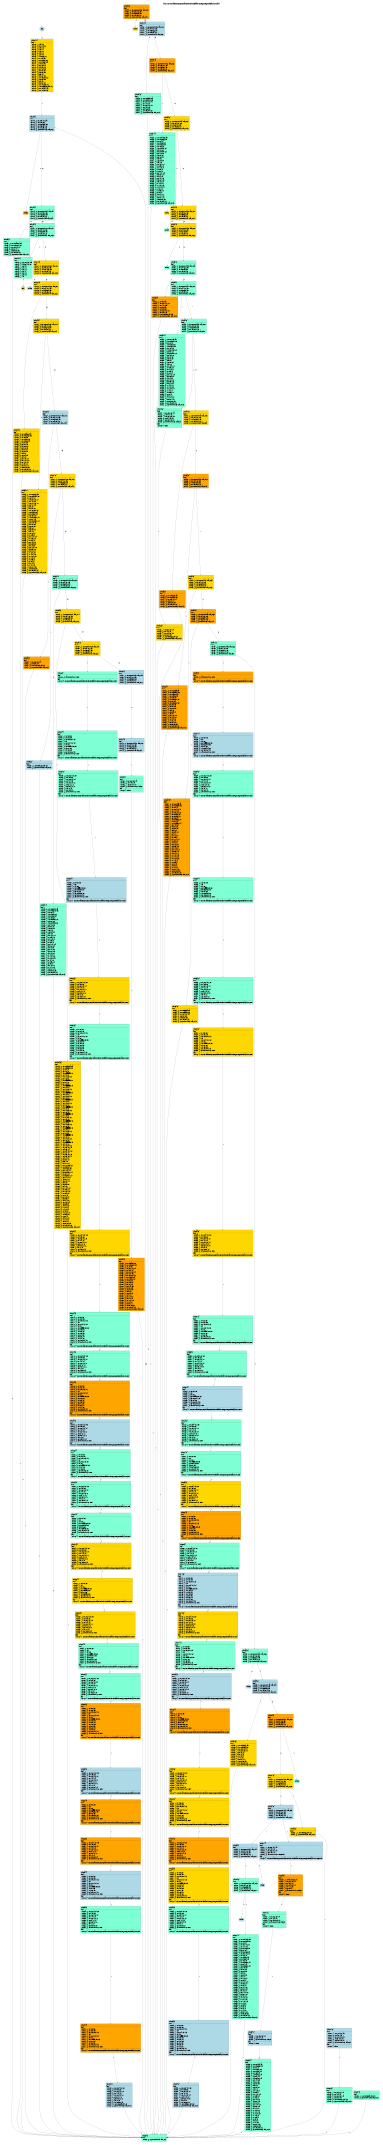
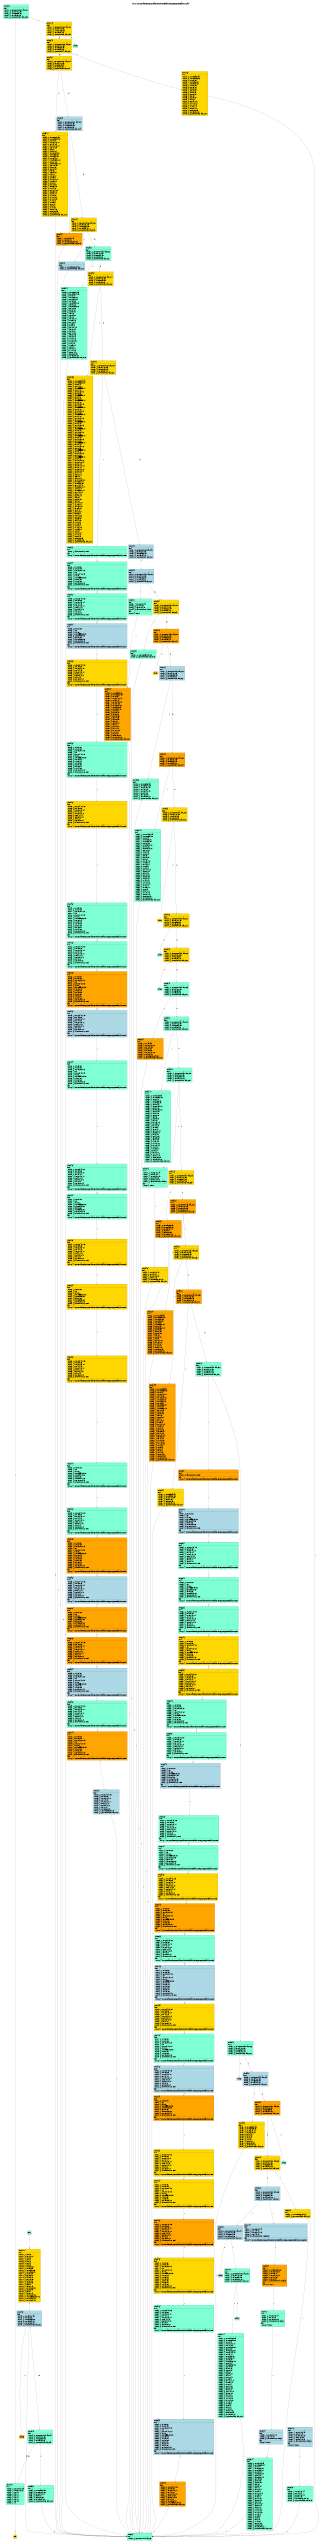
edge "0x4017df [28]" -> "0x4017fb [28]": now "0x4017df [28]" -> "0x402d40 [18]"
node "0x40192f [28]": added
node "0x402904 [48]": fillcolor lightblue -> orange
